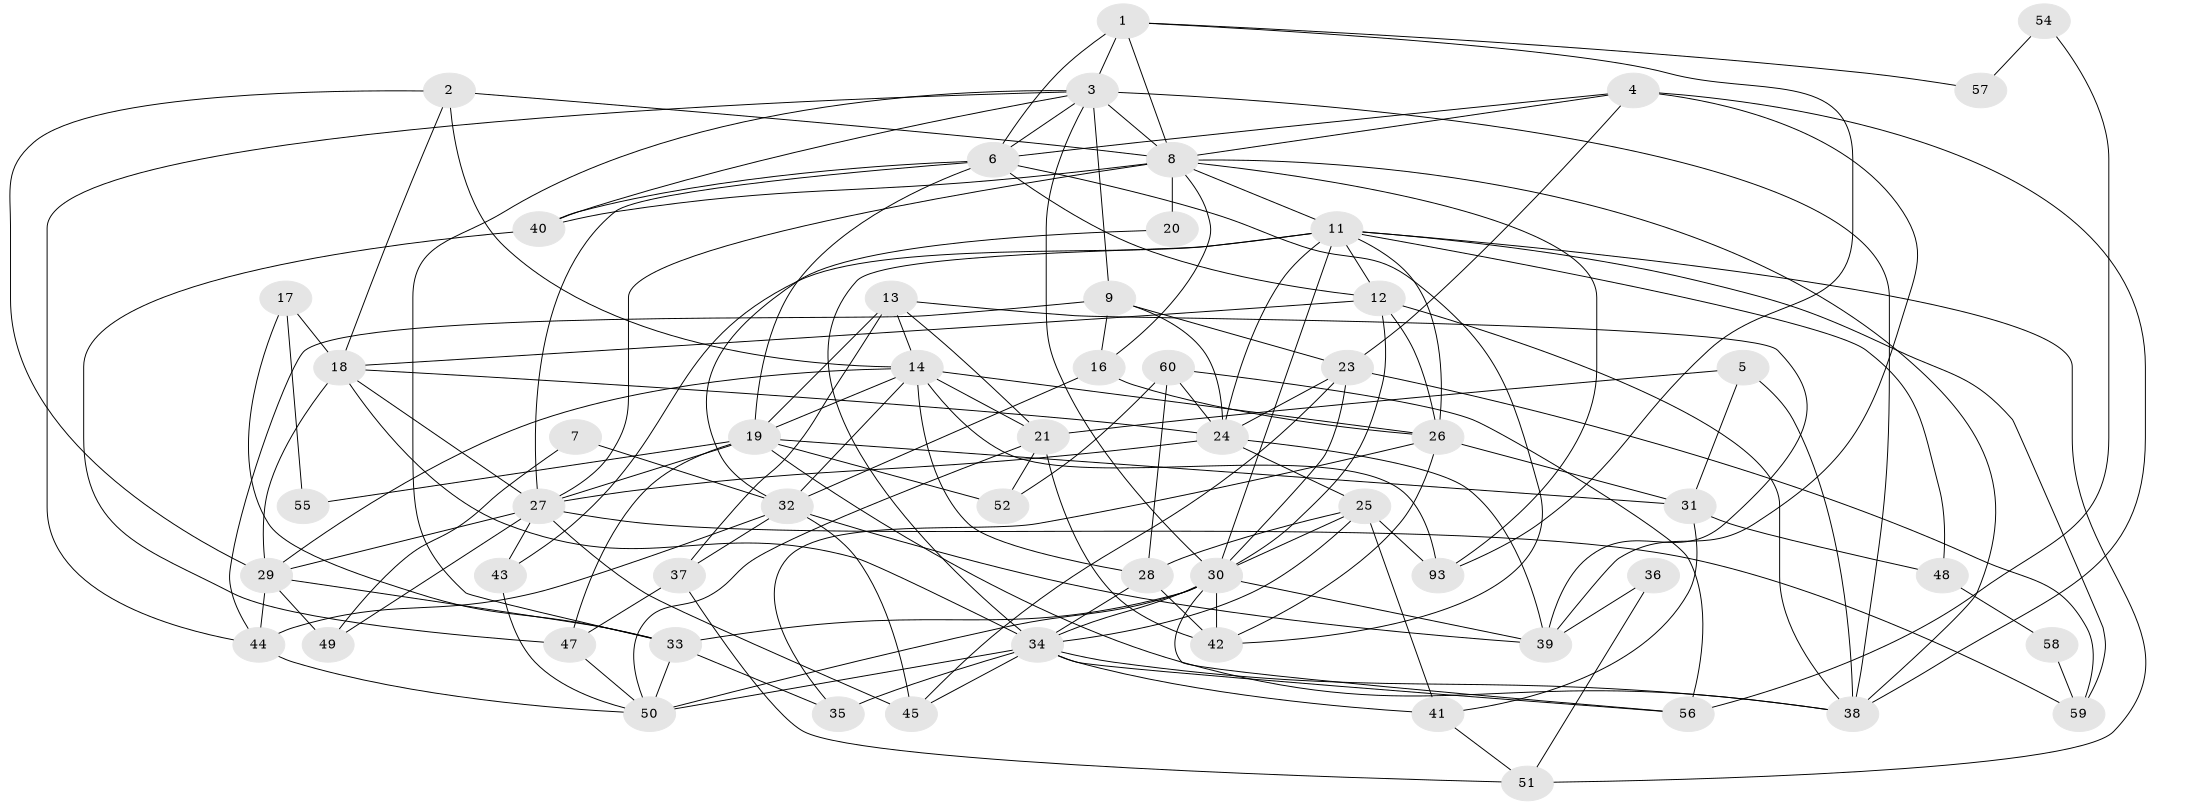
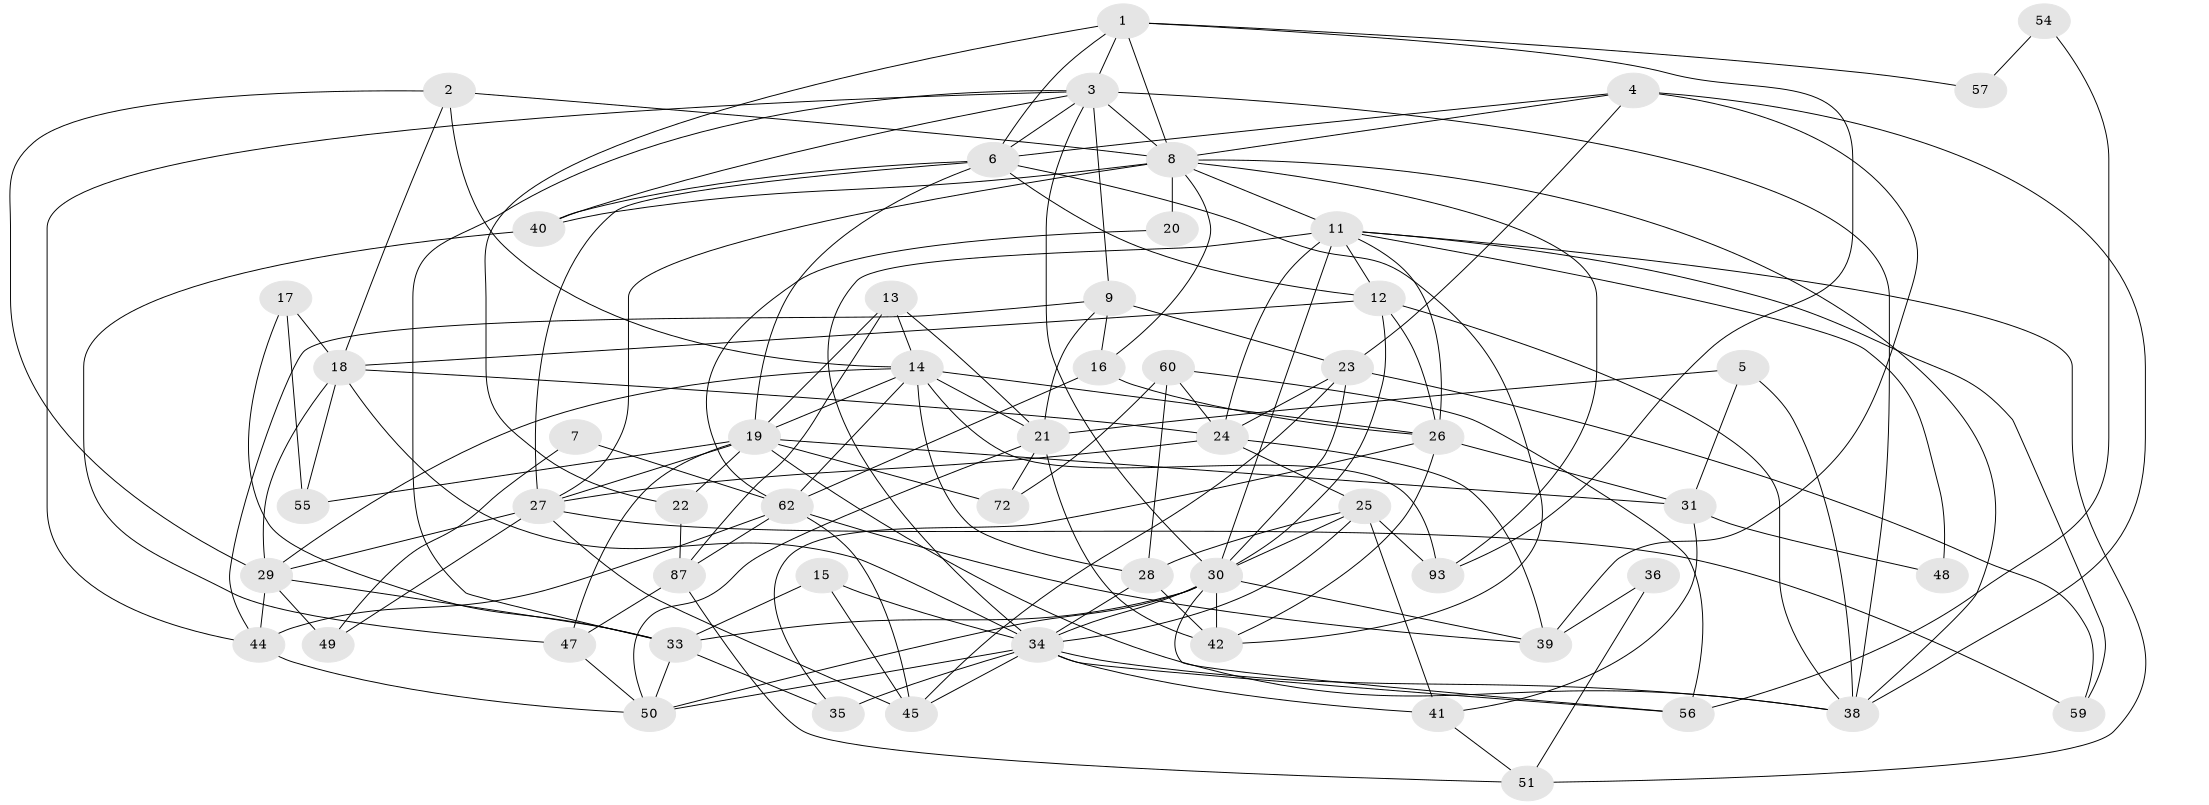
edge "13" -- "39": removed
edge "9" -- "24": now "9" -- "21"
edge "18" -- "27": now "18" -- "55"
node "22": added
node "32": label "32" -> "62"
node "52": label "52" -> "72"
node "43": removed
node "37": label "37" -> "87"
node "15": added
node "58": removed
